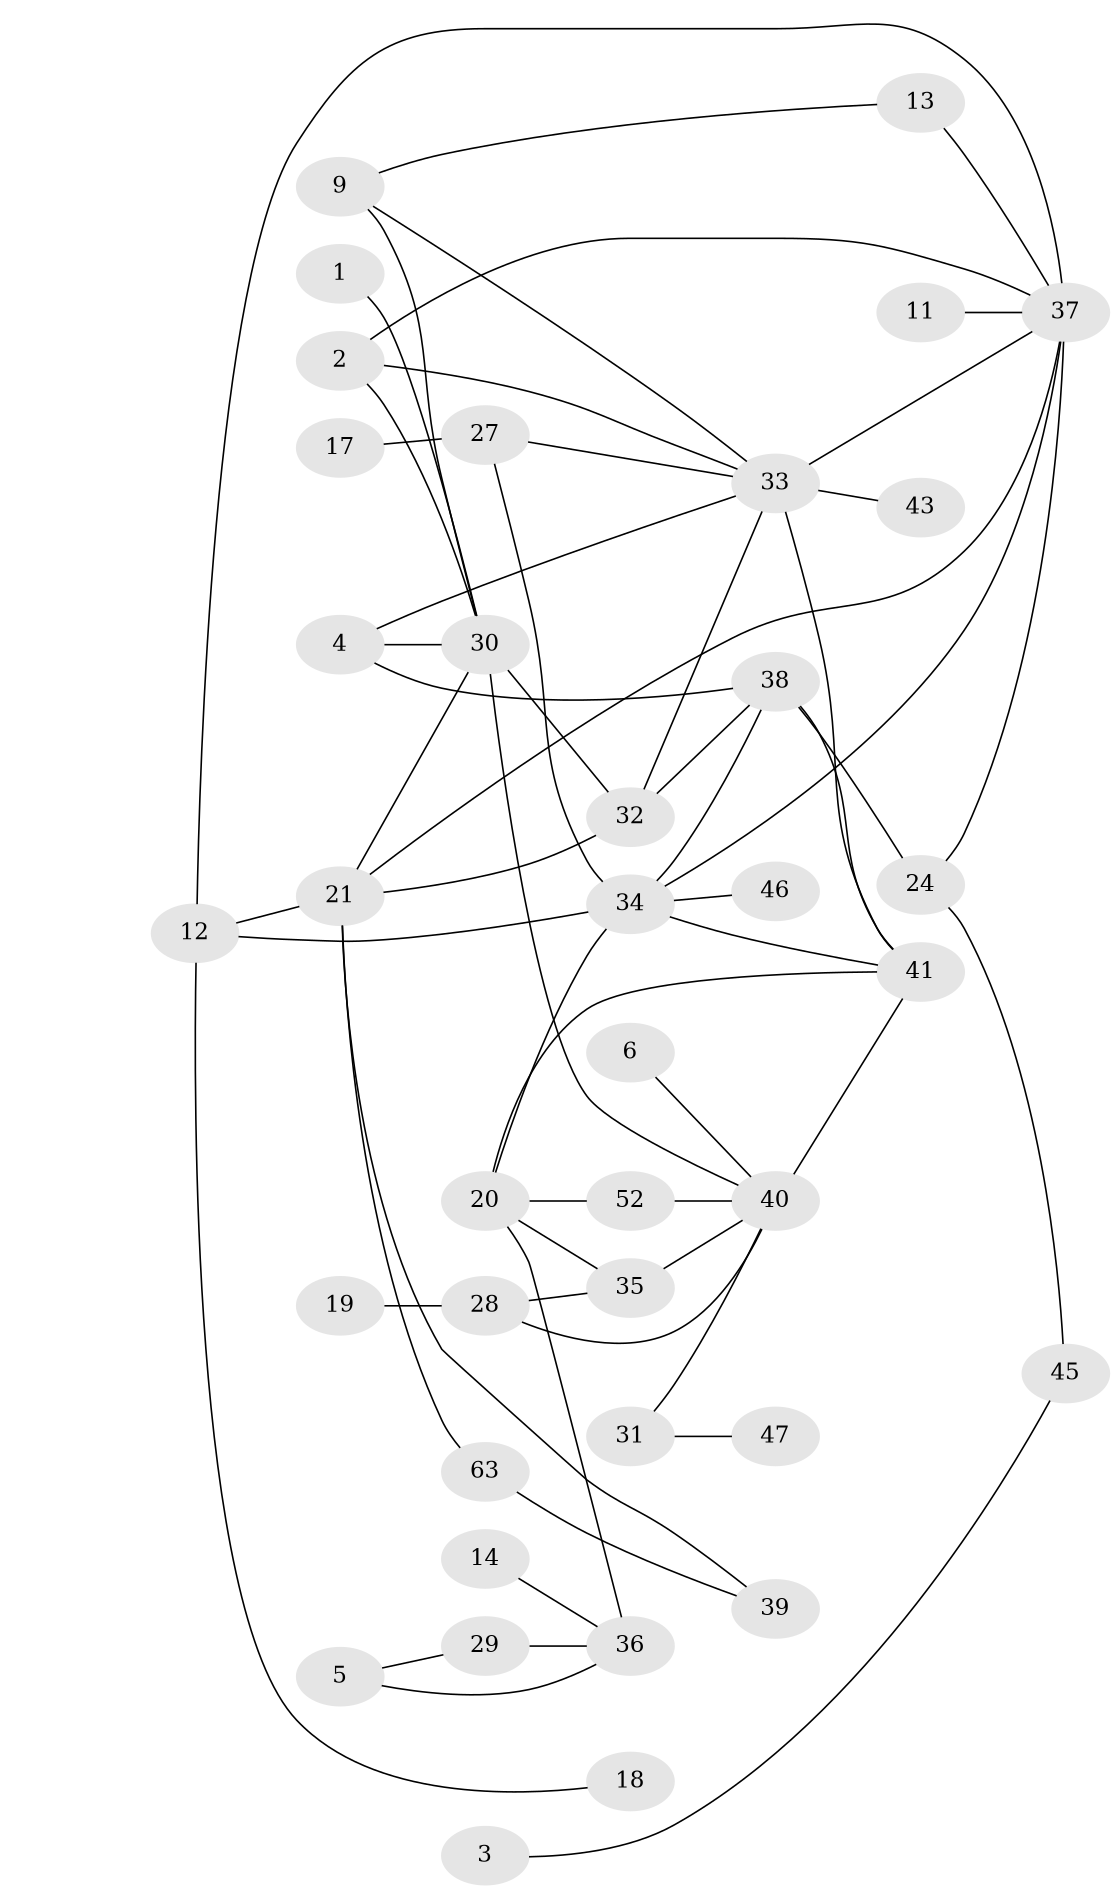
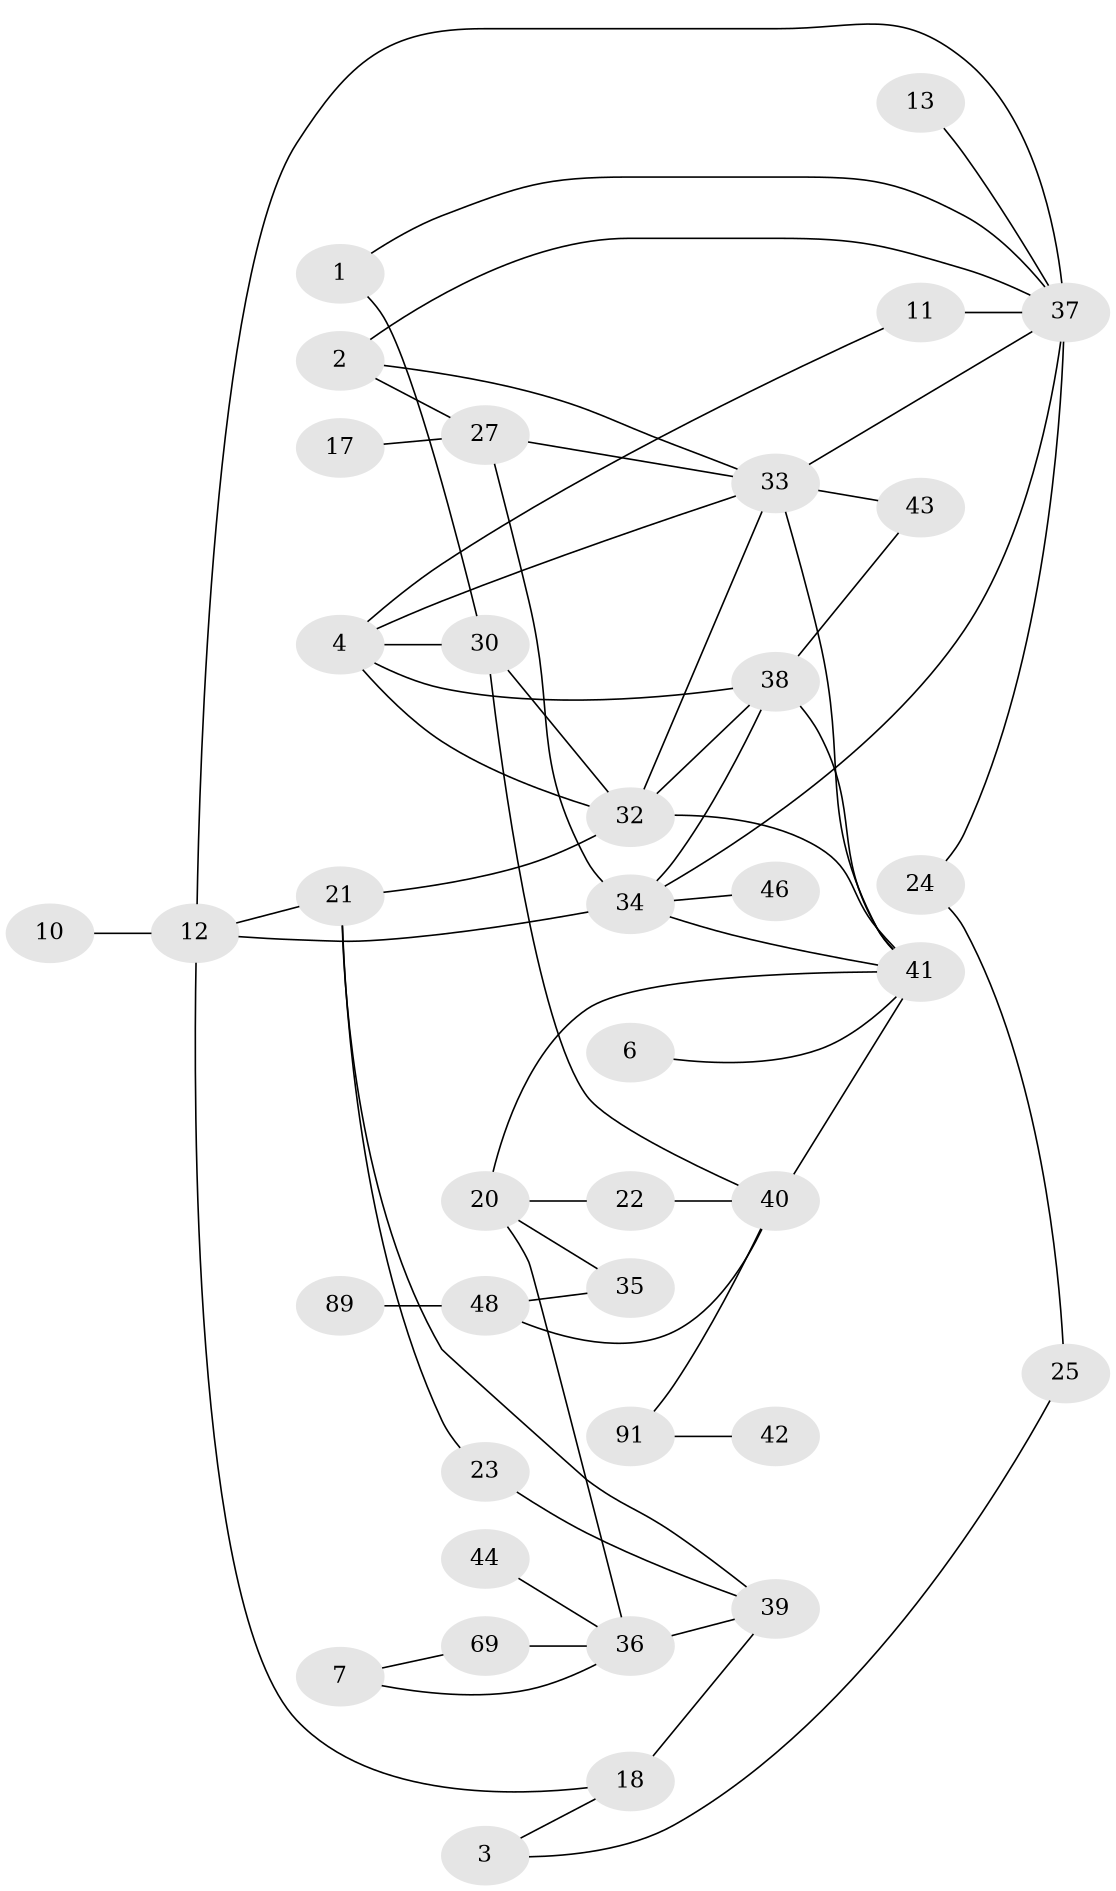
node "9": removed
edge "11" -- "4": added
edge "2" -- "30": now "2" -- "27"
edge "37" -- "21": now "37" -- "1"
edge "4" -- "32": added
edge "30" -- "21": removed
edge "38" -- "24": now "38" -- "43"
edge "32" -- "41": added
node "10": added
edge "34" -- "20": removed
edge "6" -- "40": now "6" -- "41"
node "52": label "52" -> "22"
edge "40" -- "35": removed
node "19": label "19" -> "89"
node "28": label "28" -> "48"
node "45": label "45" -> "25"
node "31": label "31" -> "91"
node "47": label "47" -> "42"
node "63": label "63" -> "23"
node "14": label "14" -> "44"
edge "39" -- "36": added
node "29": label "29" -> "69"
node "5": label "5" -> "7"
edge "39" -- "18": added
edge "18" -- "3": added
